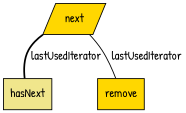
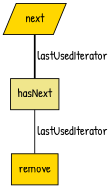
edge "next" -- "remove": now "hasNext" -- "remove"
